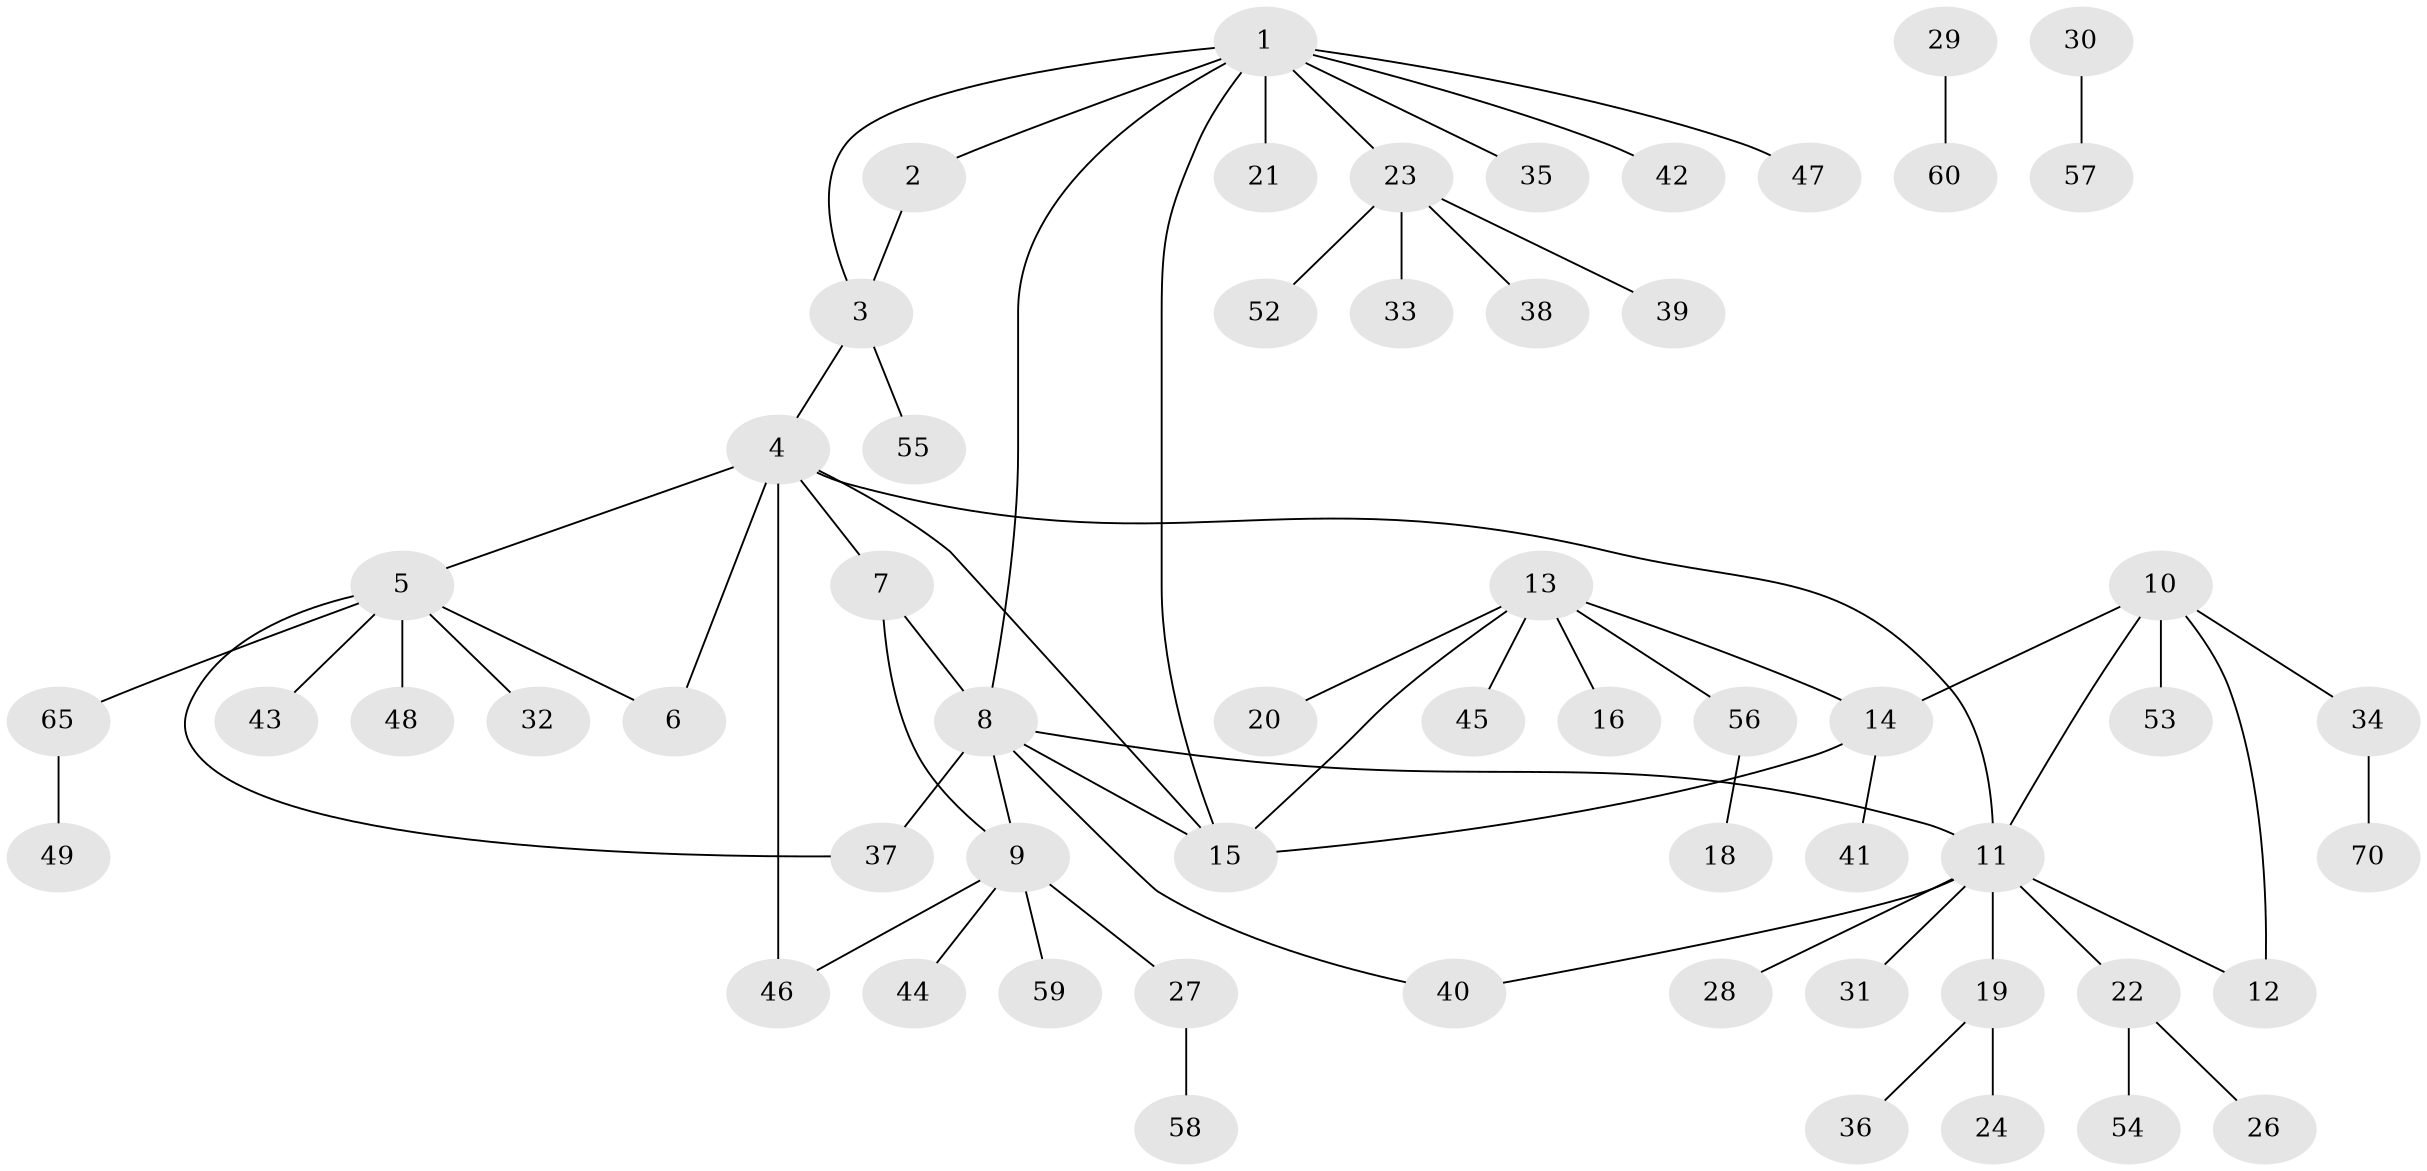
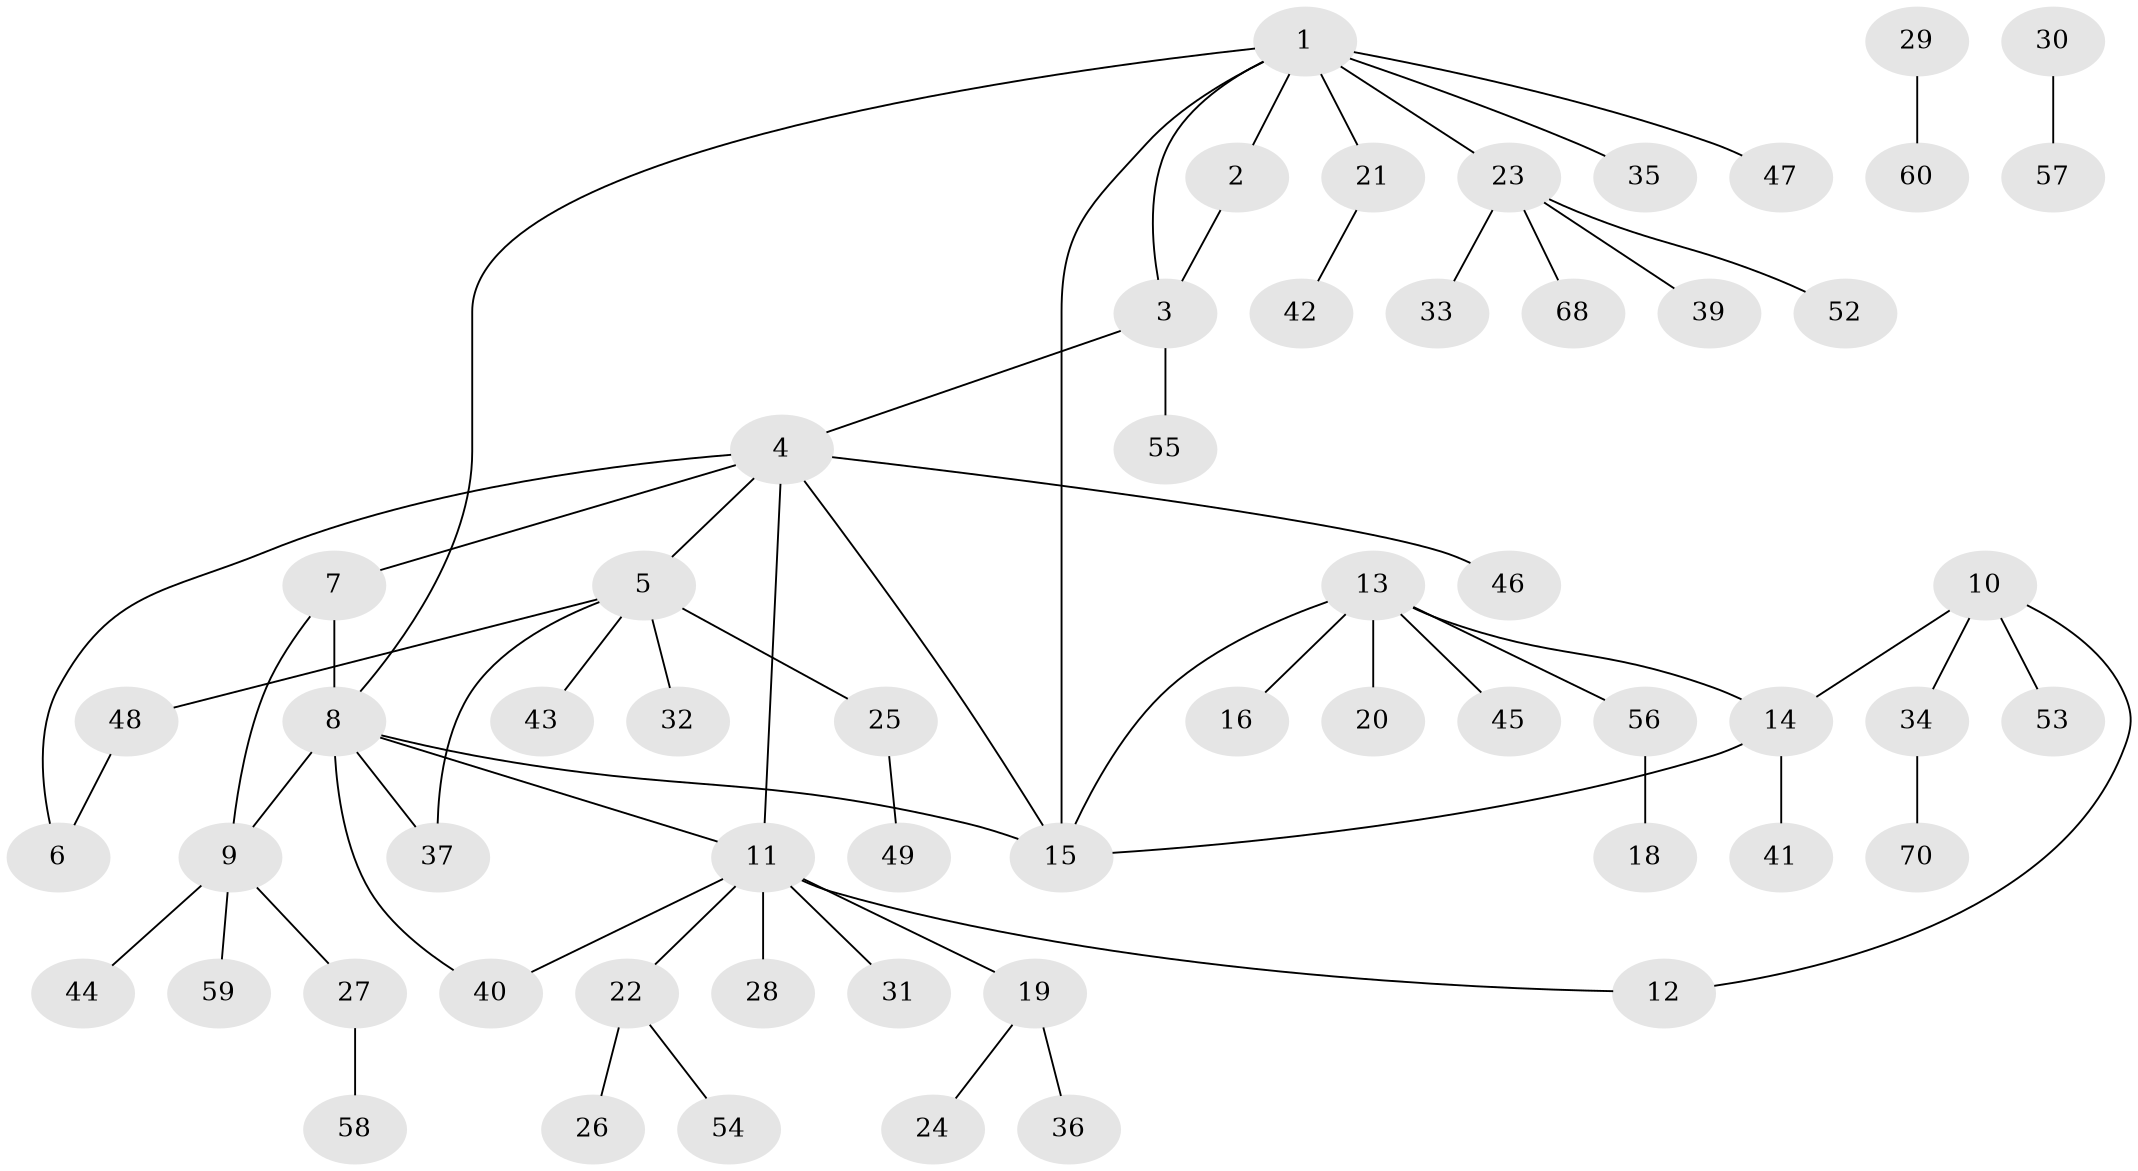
edge "1" -- "42": now "21" -- "42"
node "38": label "38" -> "68"
edge "5" -- "6": now "48" -- "6"
edge "10" -- "11": removed
node "65": label "65" -> "25"
edge "9" -- "46": removed
